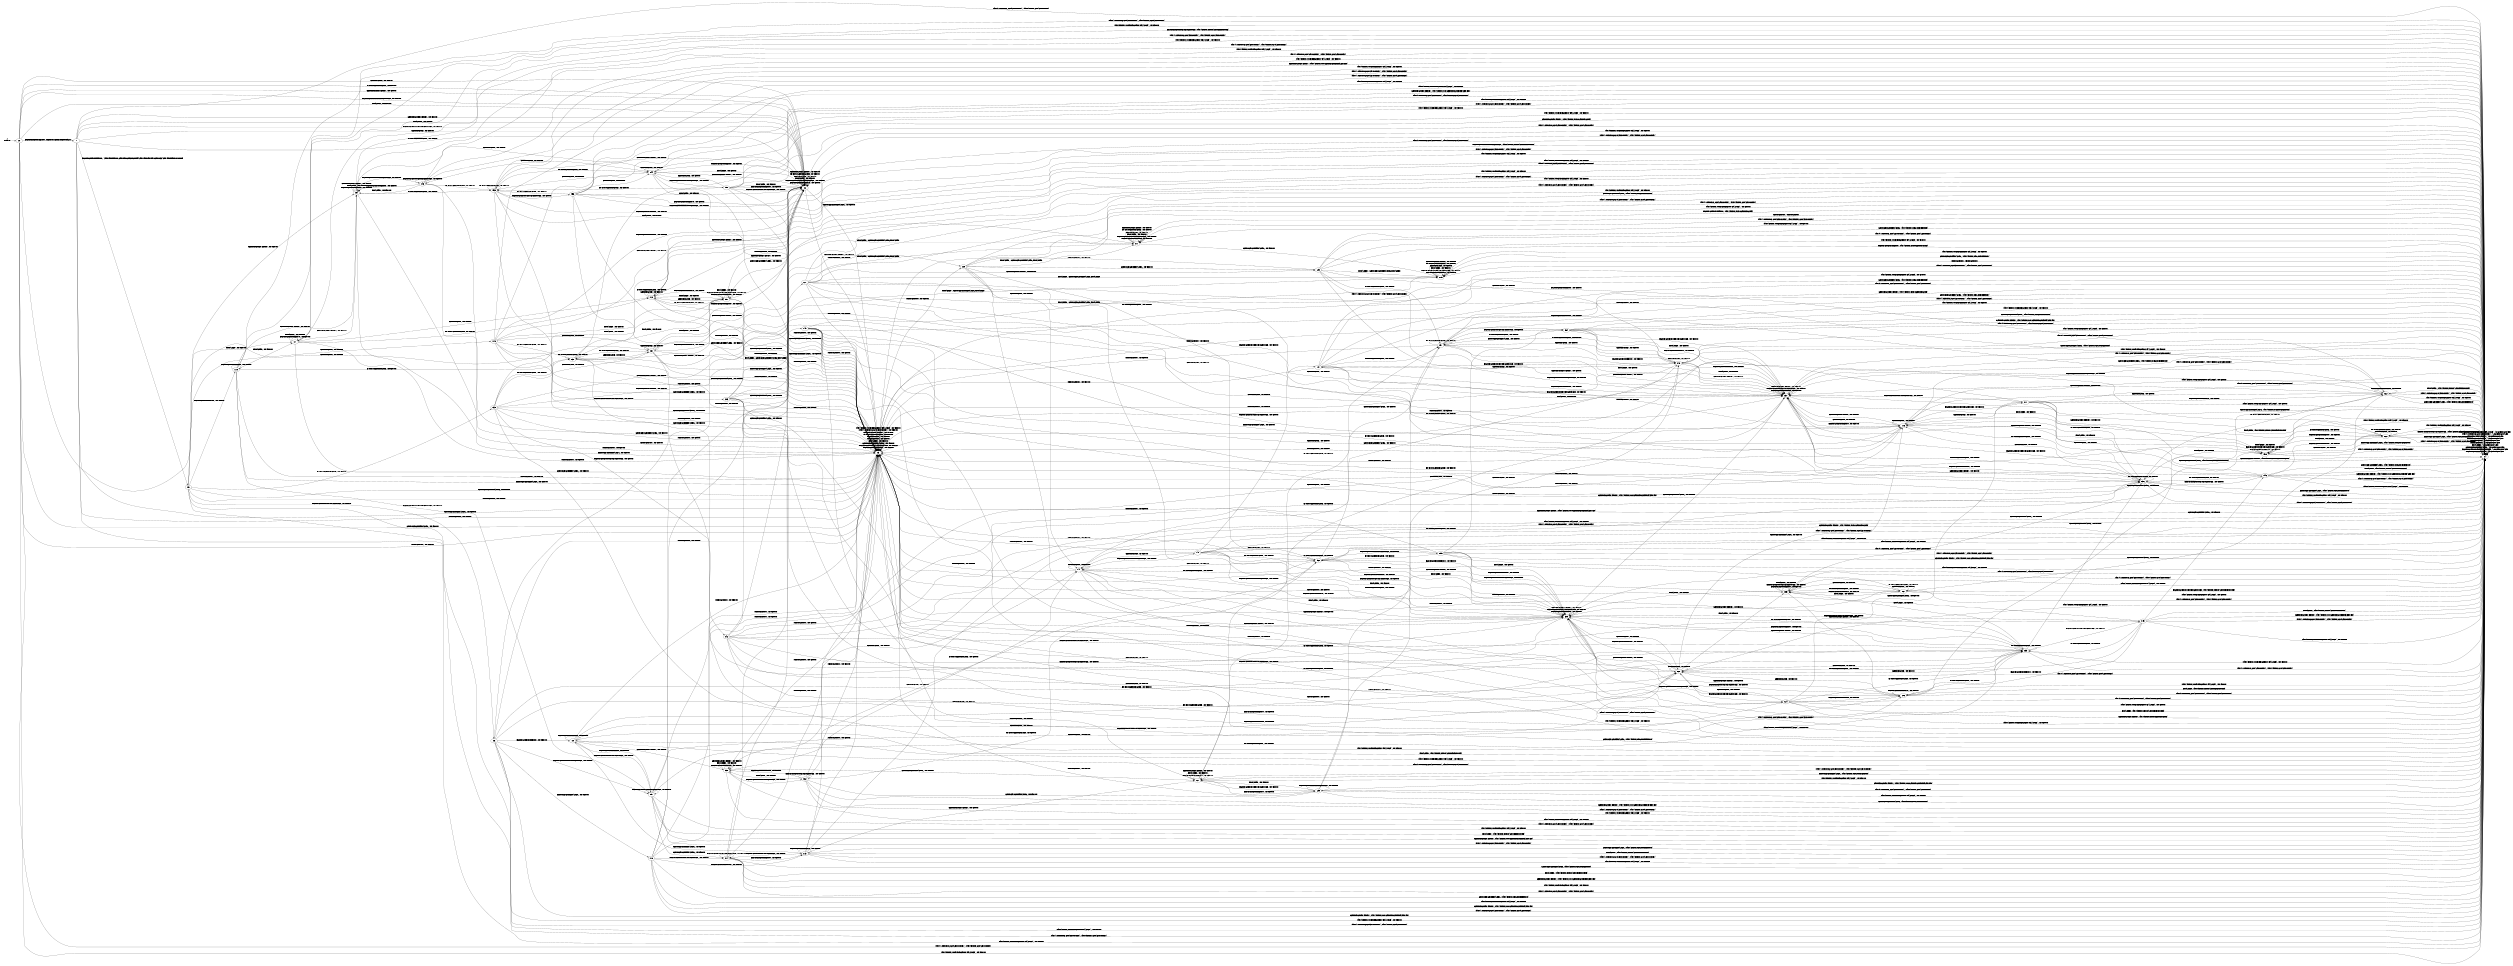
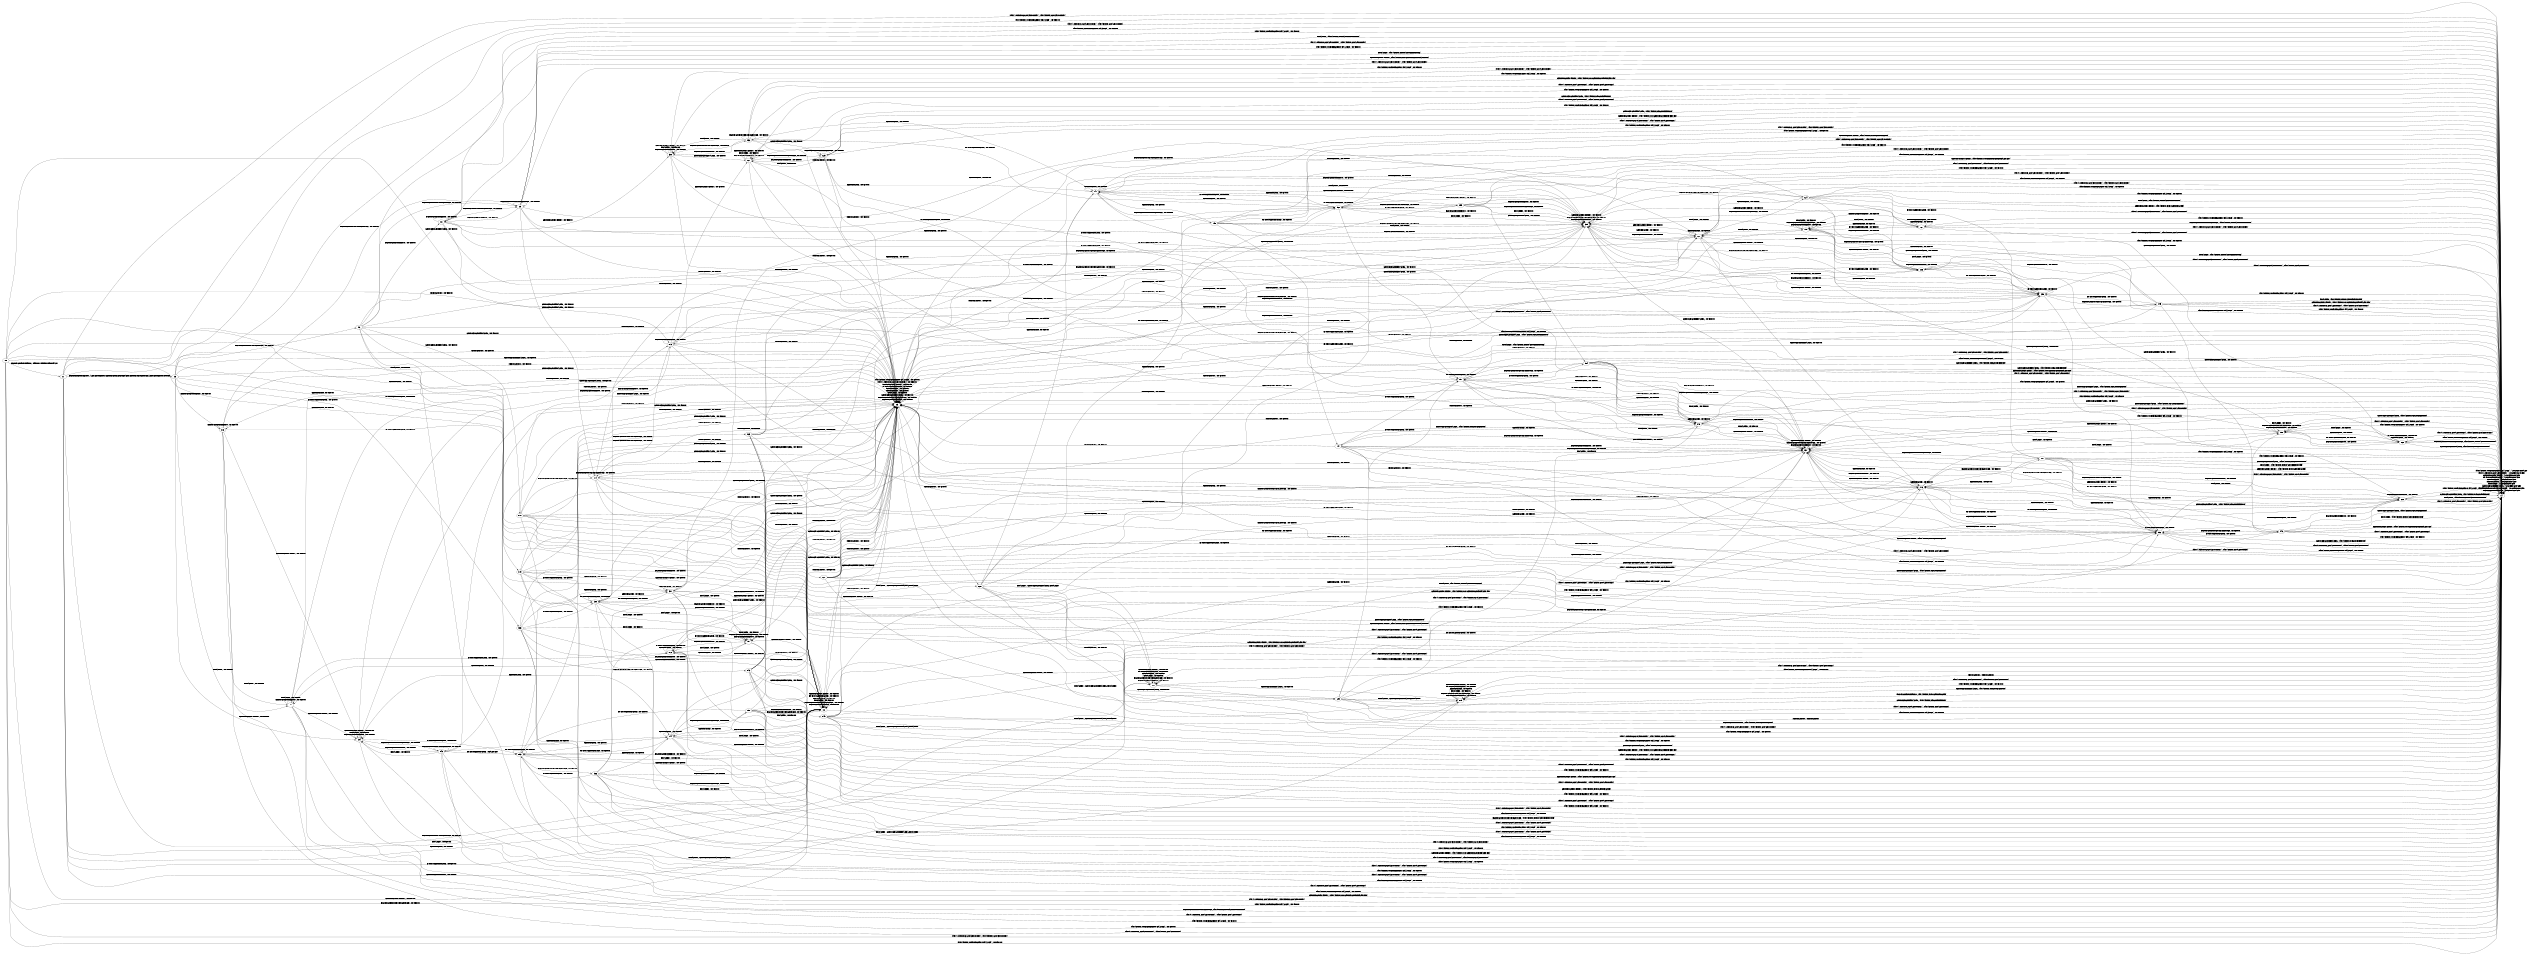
node "__start0": removed
edge "s43" -> "s53": label "EMPTY_CERTIFICATE / TIMEOUT" -> "EMPTY_CERTIFICATE / RESERVED"
edge "s3" -> "s21": reversed
